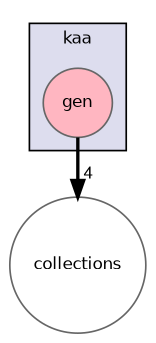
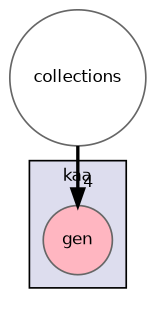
edge "gen" -> "collections": reversed
